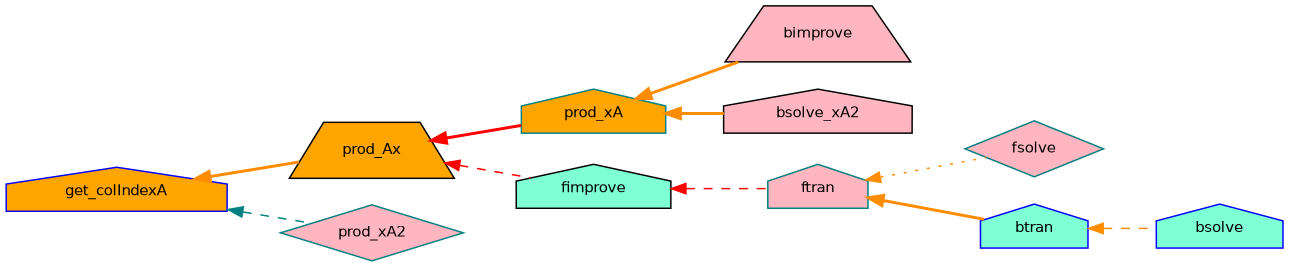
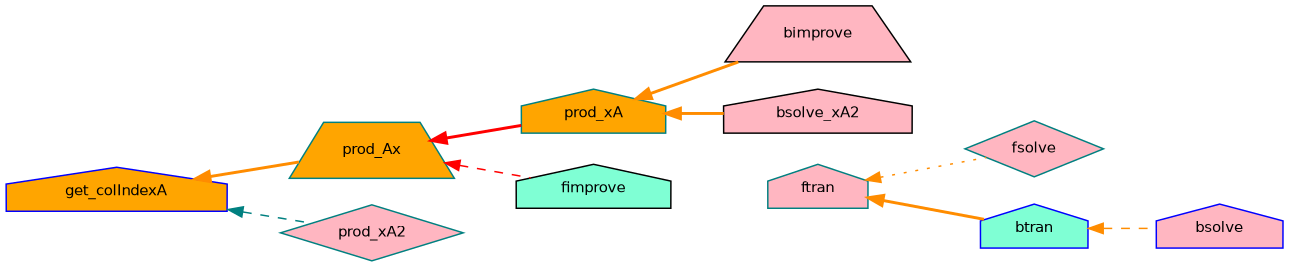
node "prod_Ax": color black -> teal
edge "ftran" -> "fimprove": removed
node "bsolve": fillcolor aquamarine -> lightpink
